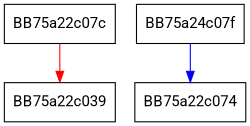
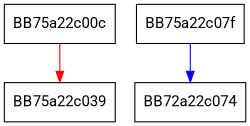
node "BB75a22c07c": label "BB75a22c07c" -> "BB75a22c00c"
node "BB75a24c07f": label "BB75a24c07f" -> "BB75a22c07f"
node "BB75a22c074": label "BB75a22c074" -> "BB72a22c074"
